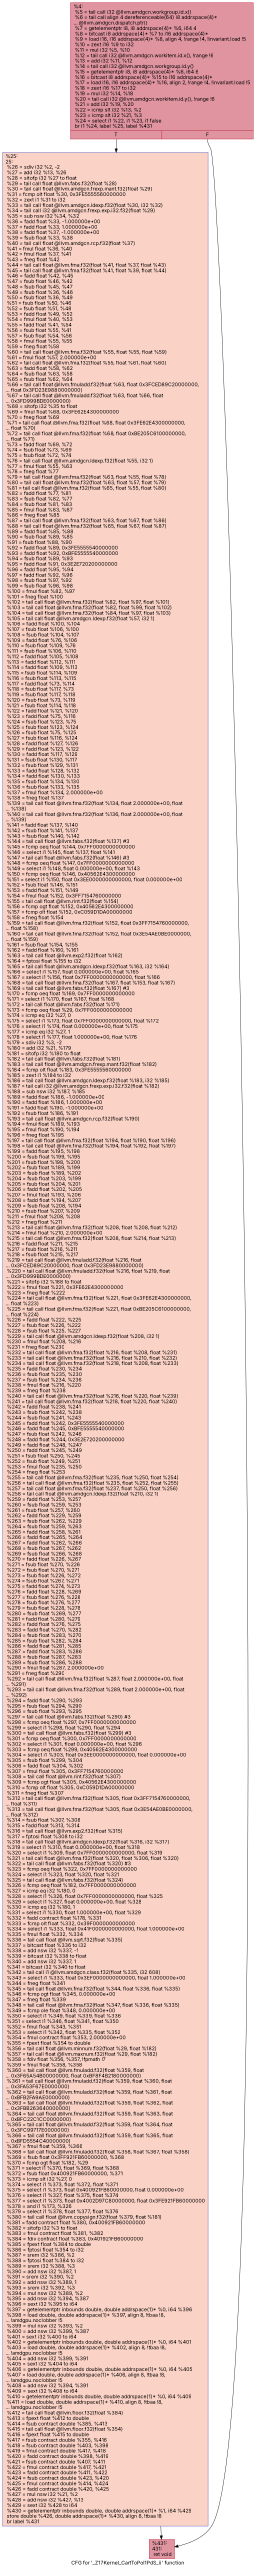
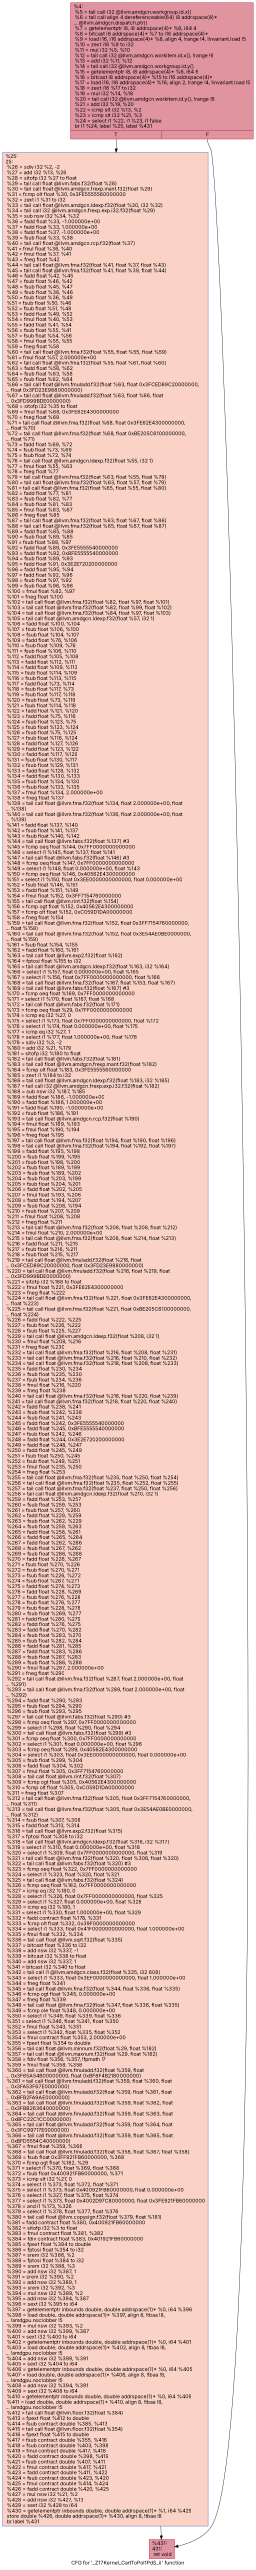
node "%25:": text "%91 = fsub float %88, %90" -> "%91 = fsub float %88, %97"
